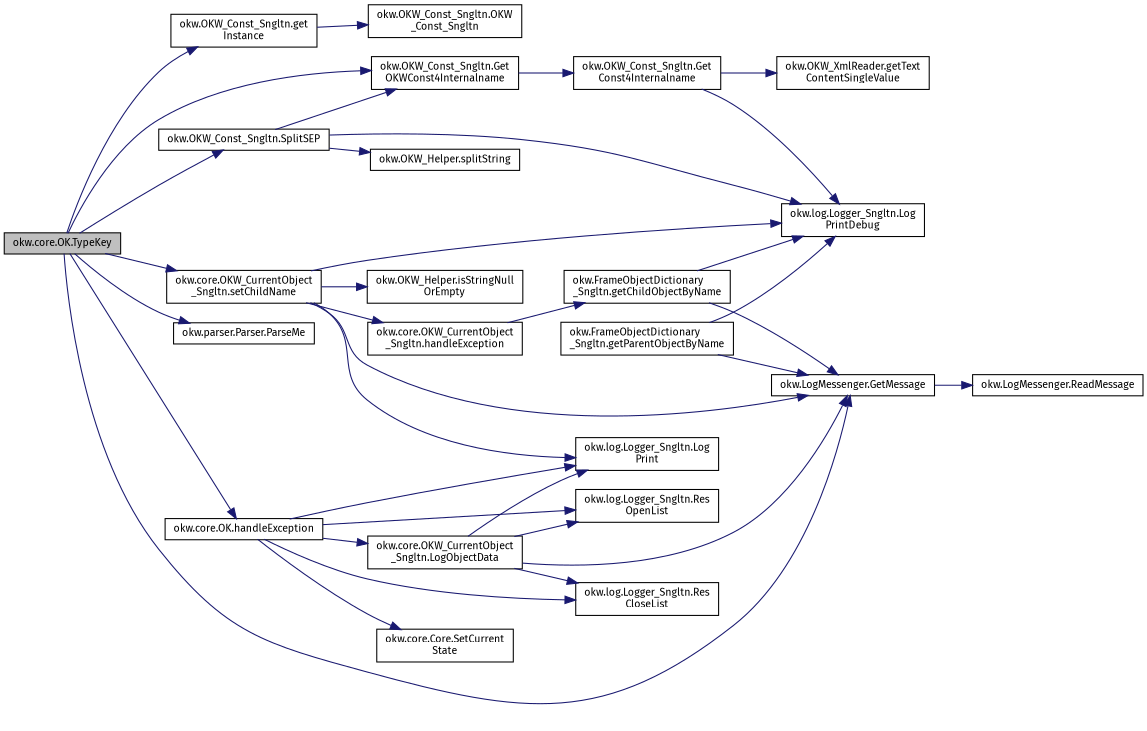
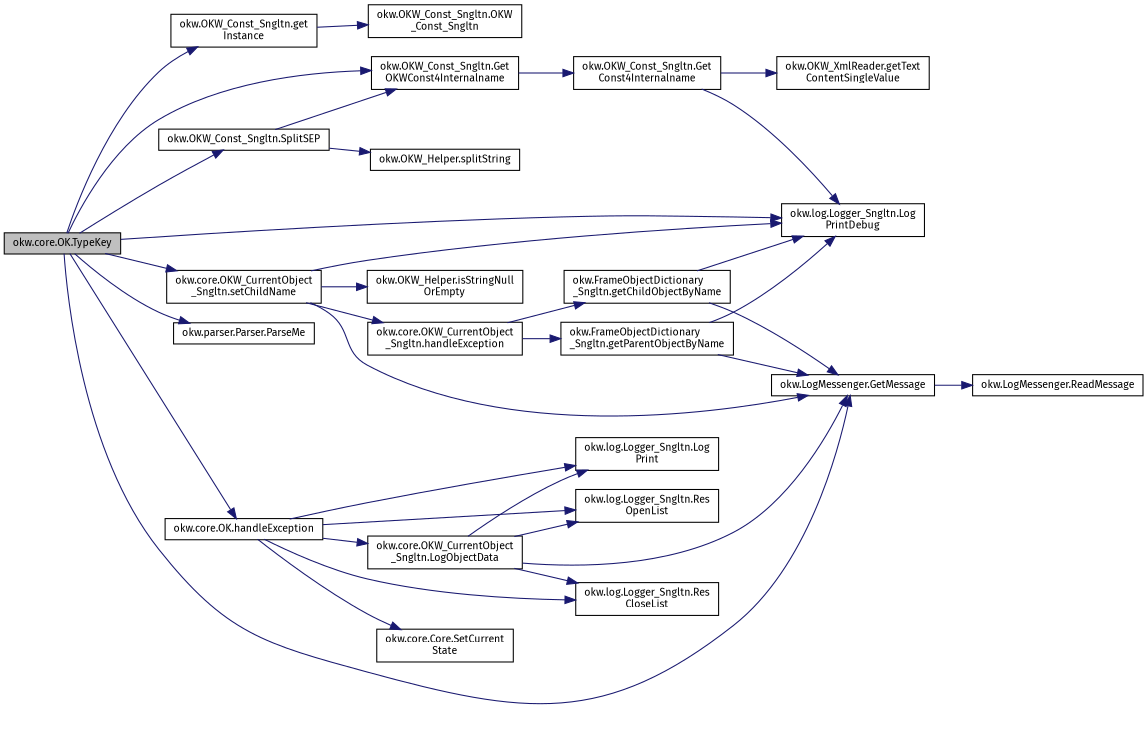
edge "okw.OKW_Const_Sngltn.SplitSEP" -> "okw.log.Logger_Sngltn.Log PrintDebug": now "okw.core.OK.TypeKey" -> "okw.log.Logger_Sngltn.Log PrintDebug"
edge "okw.core.OKW_CurrentObject _Sngltn.handleException" -> "okw.FrameObjectDictionary _Sngltn.getParentObjectByName": added
edge "okw.core.OKW_CurrentObject _Sngltn.setChildName" -> "okw.log.Logger_Sngltn.Log Print": removed
